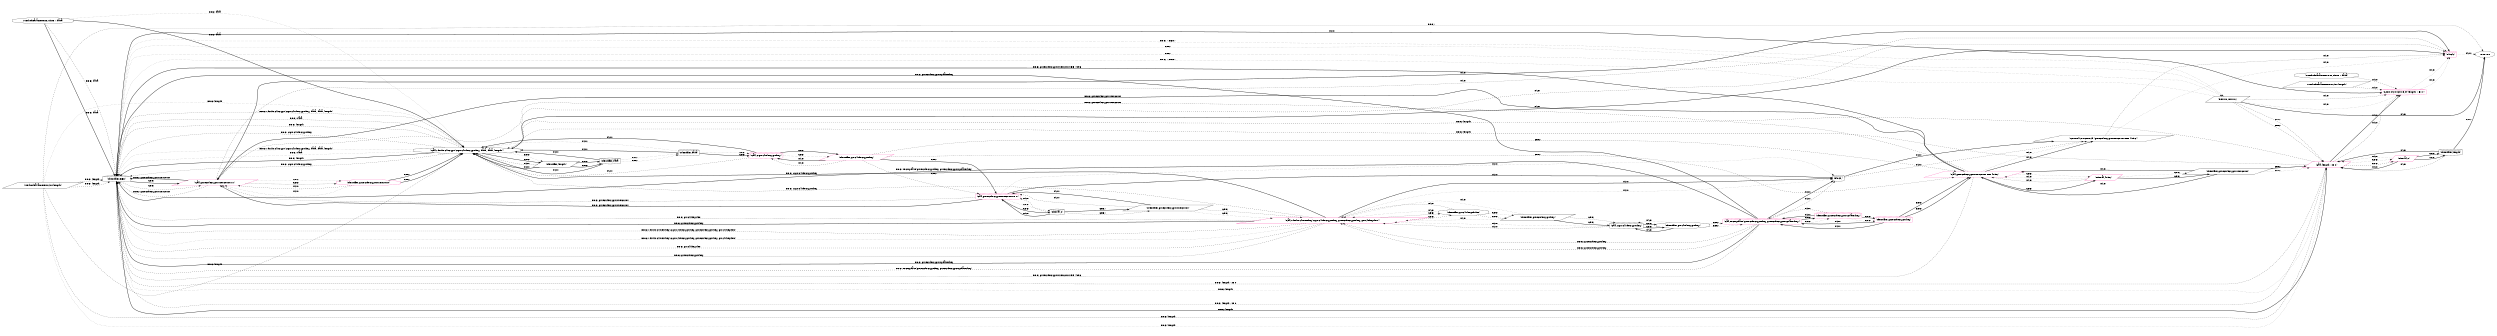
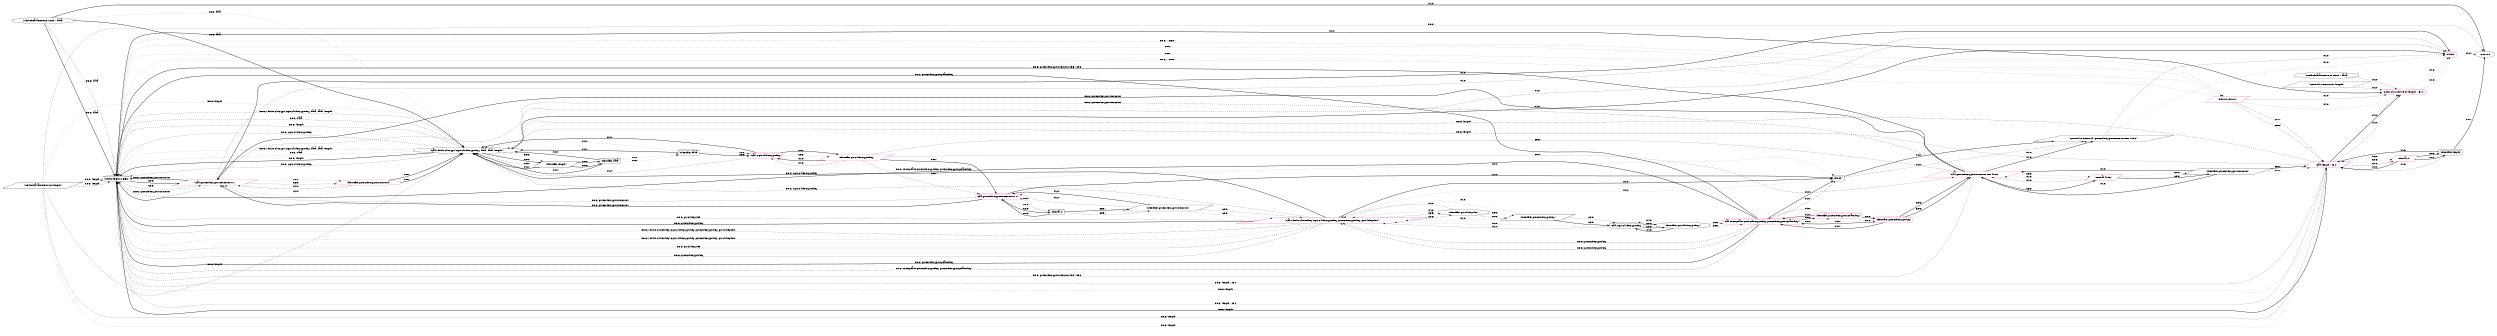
node "(MethodParameterOut,int length)": label "(MethodParameterOut,int length)" -> "(ControlStructure,int length)"
node "(Return,return;)": color black -> deeppink
edge "(Return,return;)" -> "1000100": now "(MethodParameterIn,uint8 * data)" -> "1000100"
node "(Identifier,RET)": label "(Identifier,RET)" -> "(MethodReturn,RET)"
node "(Identifier,g_rc4_length_len)": label "(Identifier,g_rc4_length_len)" -> "(Identifier,g_rc4_key_len)"
